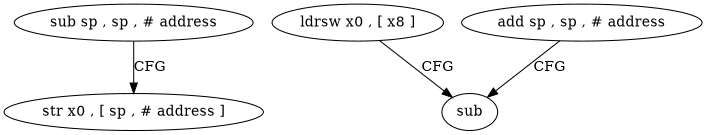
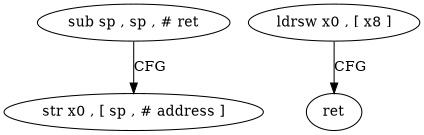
node "sub sp , sp , # address": label "sub sp , sp , # address" -> "sub sp , sp , # ret"
node "add sp , sp , # address": removed
node "sub": label "sub" -> "ret"
